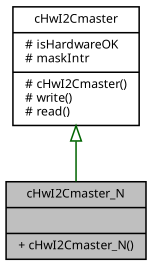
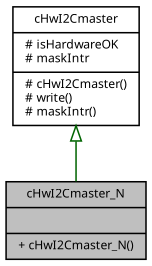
node "cHwI2Cmaster": text "# read()" -> "# maskIntr()"
